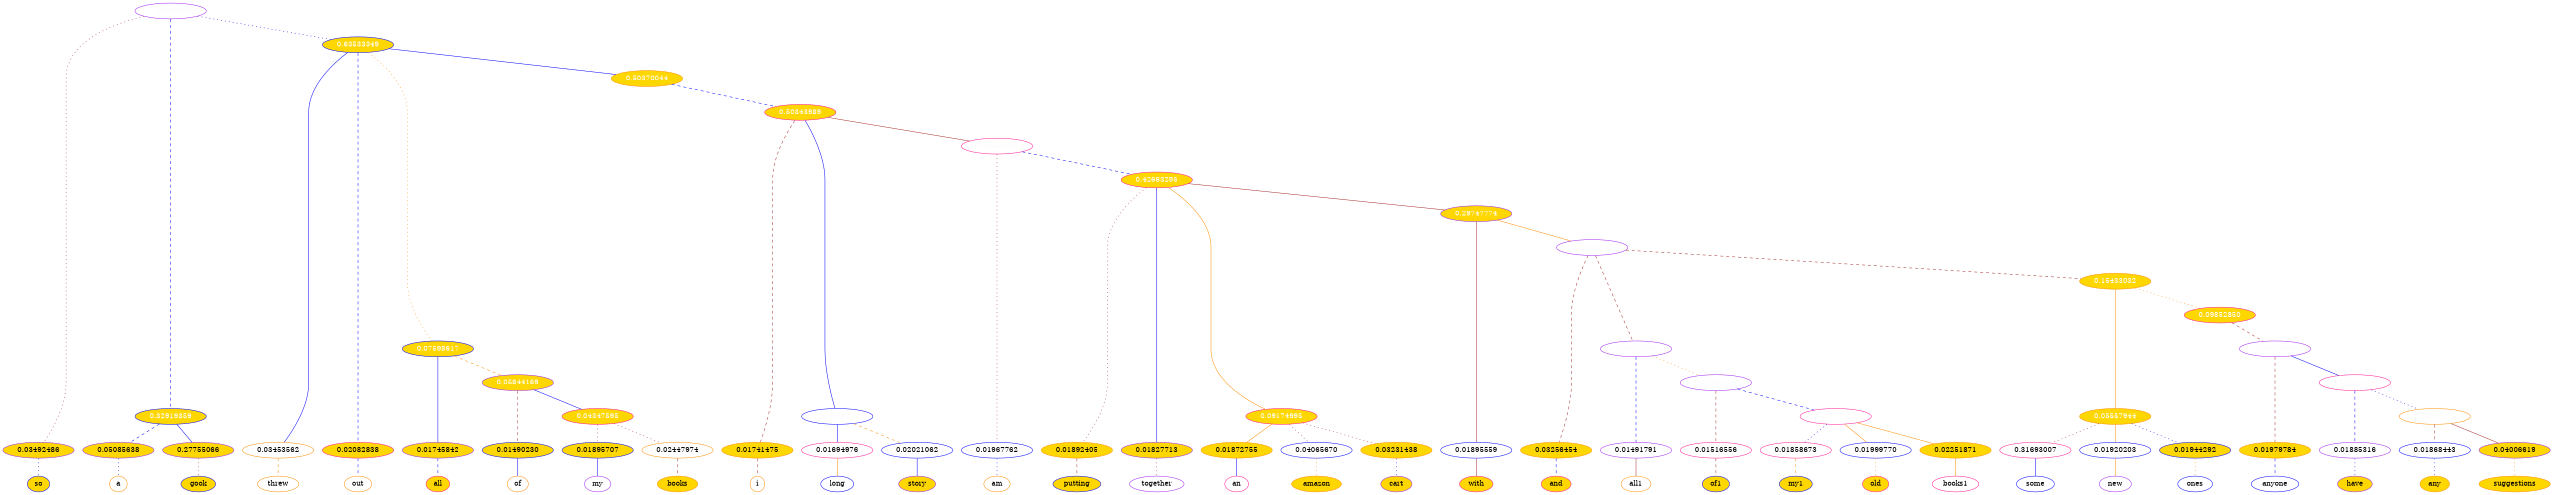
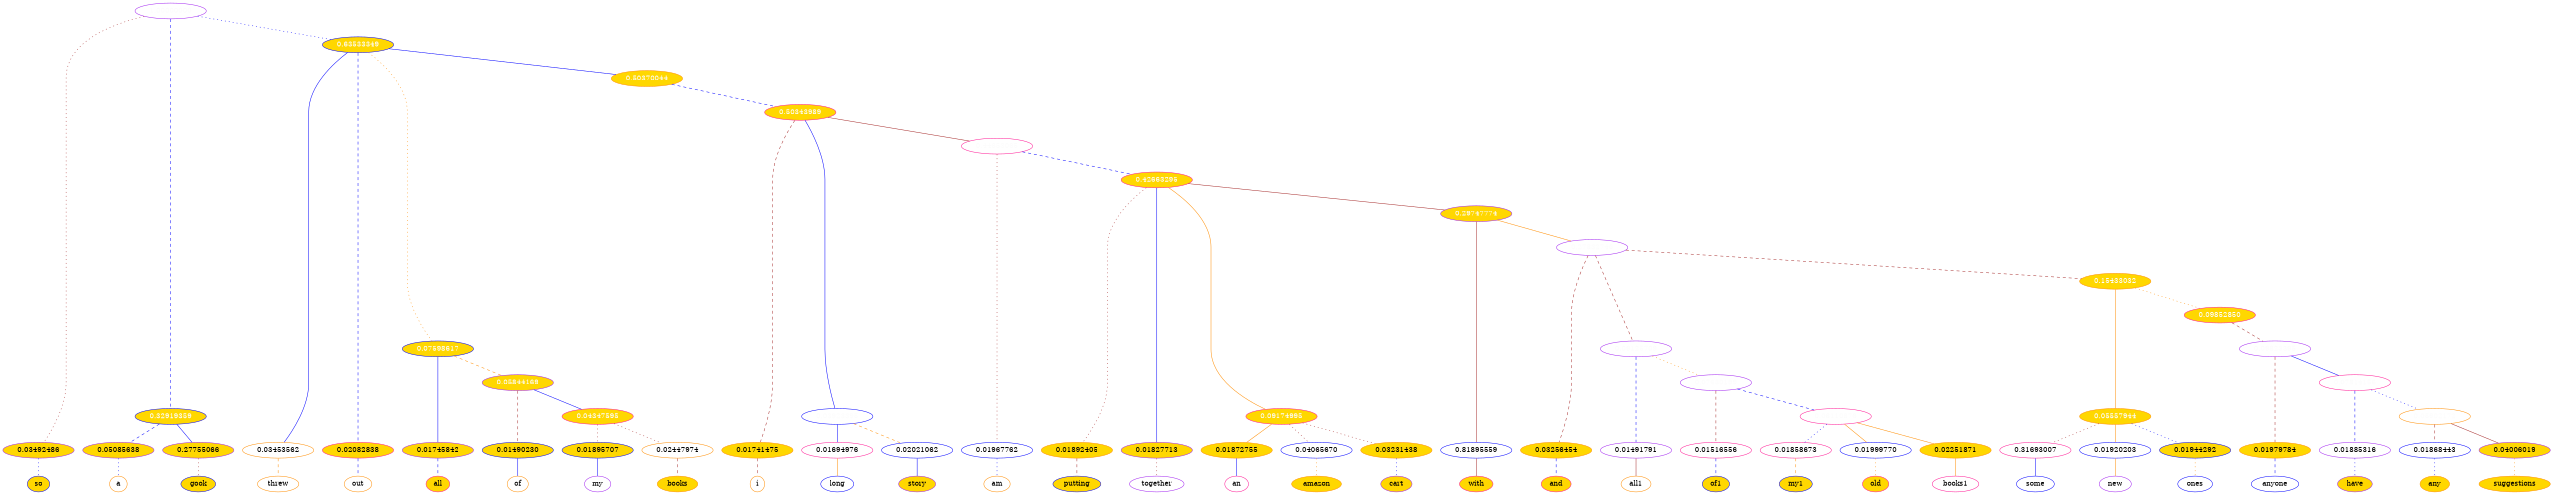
node "0.01895559": label "0.01895559" -> "0.81895559"
node "0.04006619": label "0.04006619" -> "0.04006019"
edge "0.01516556" -- "of1": color brown -> blue
